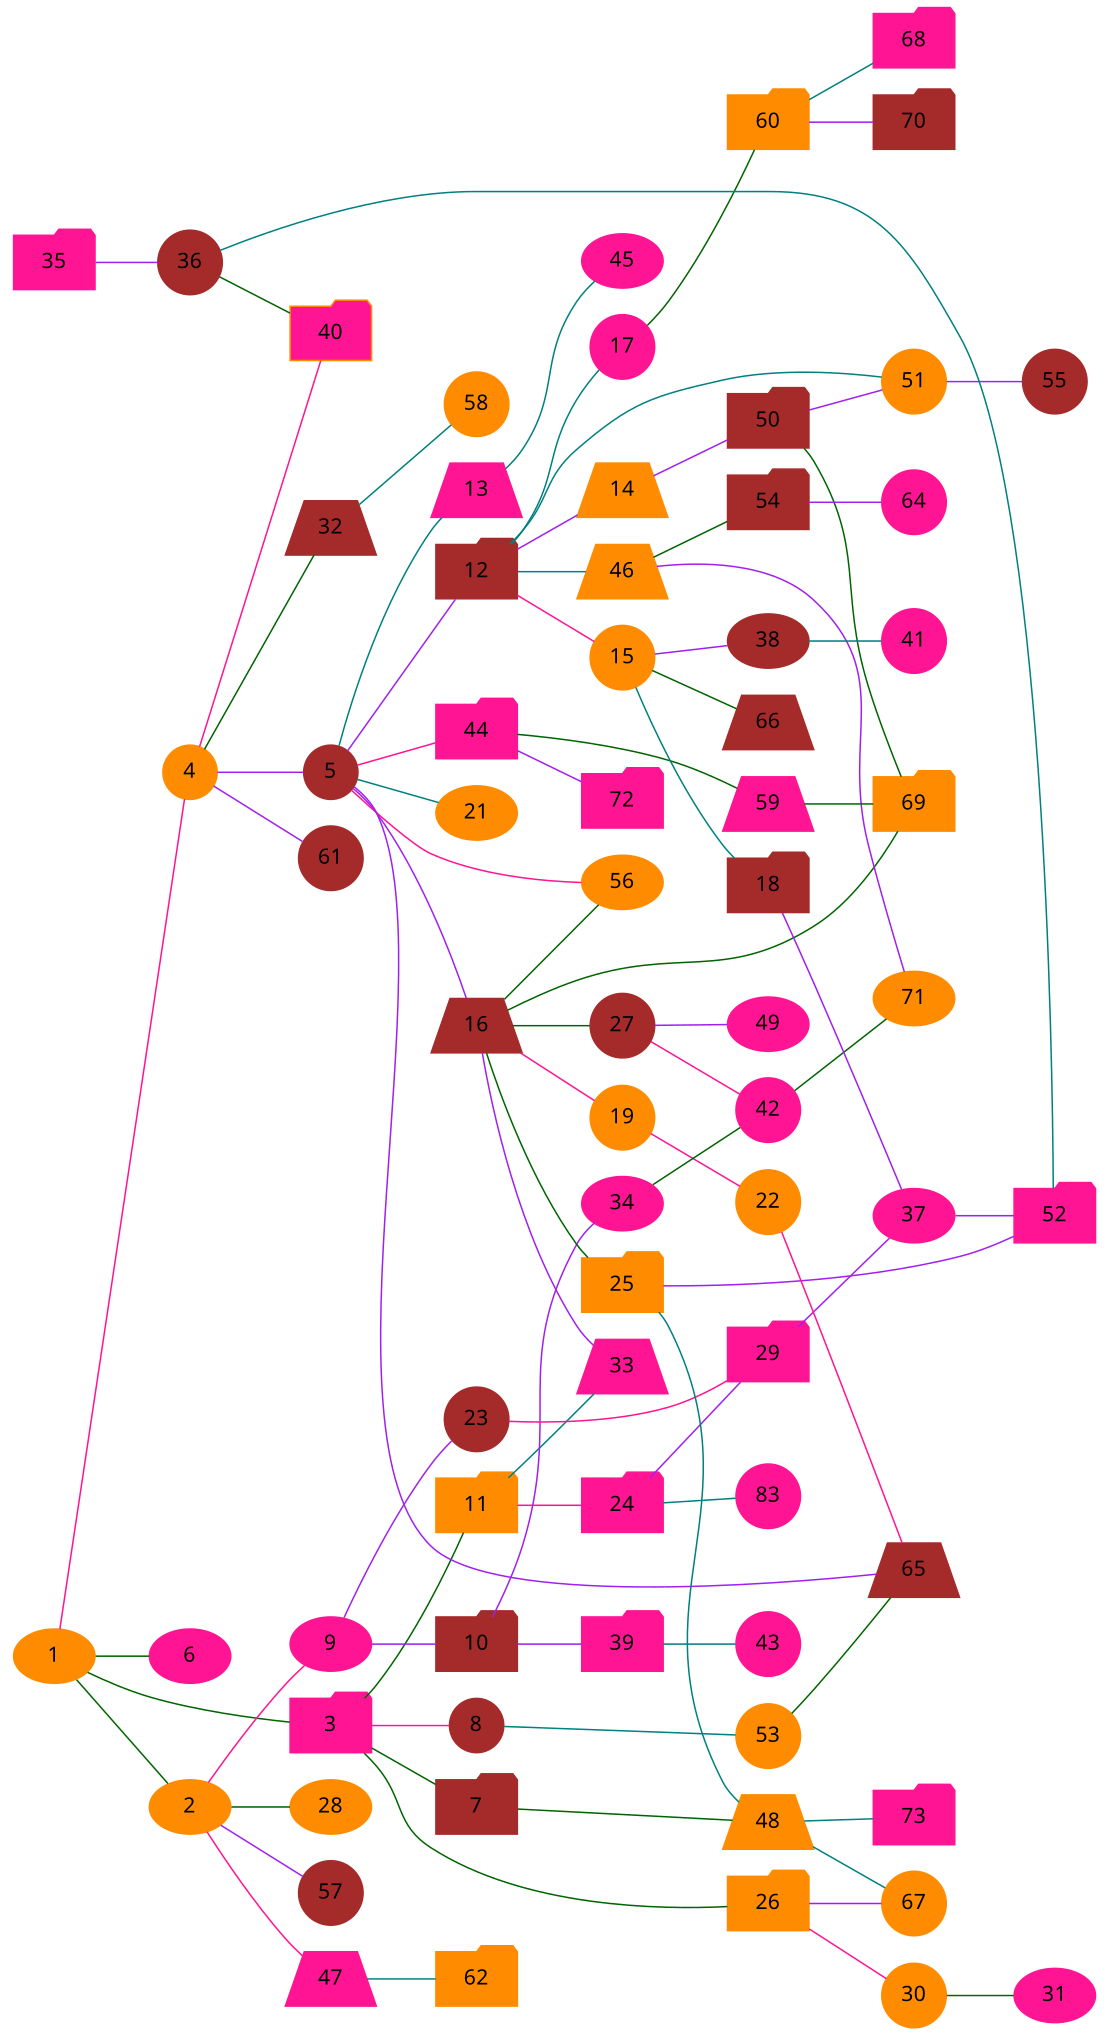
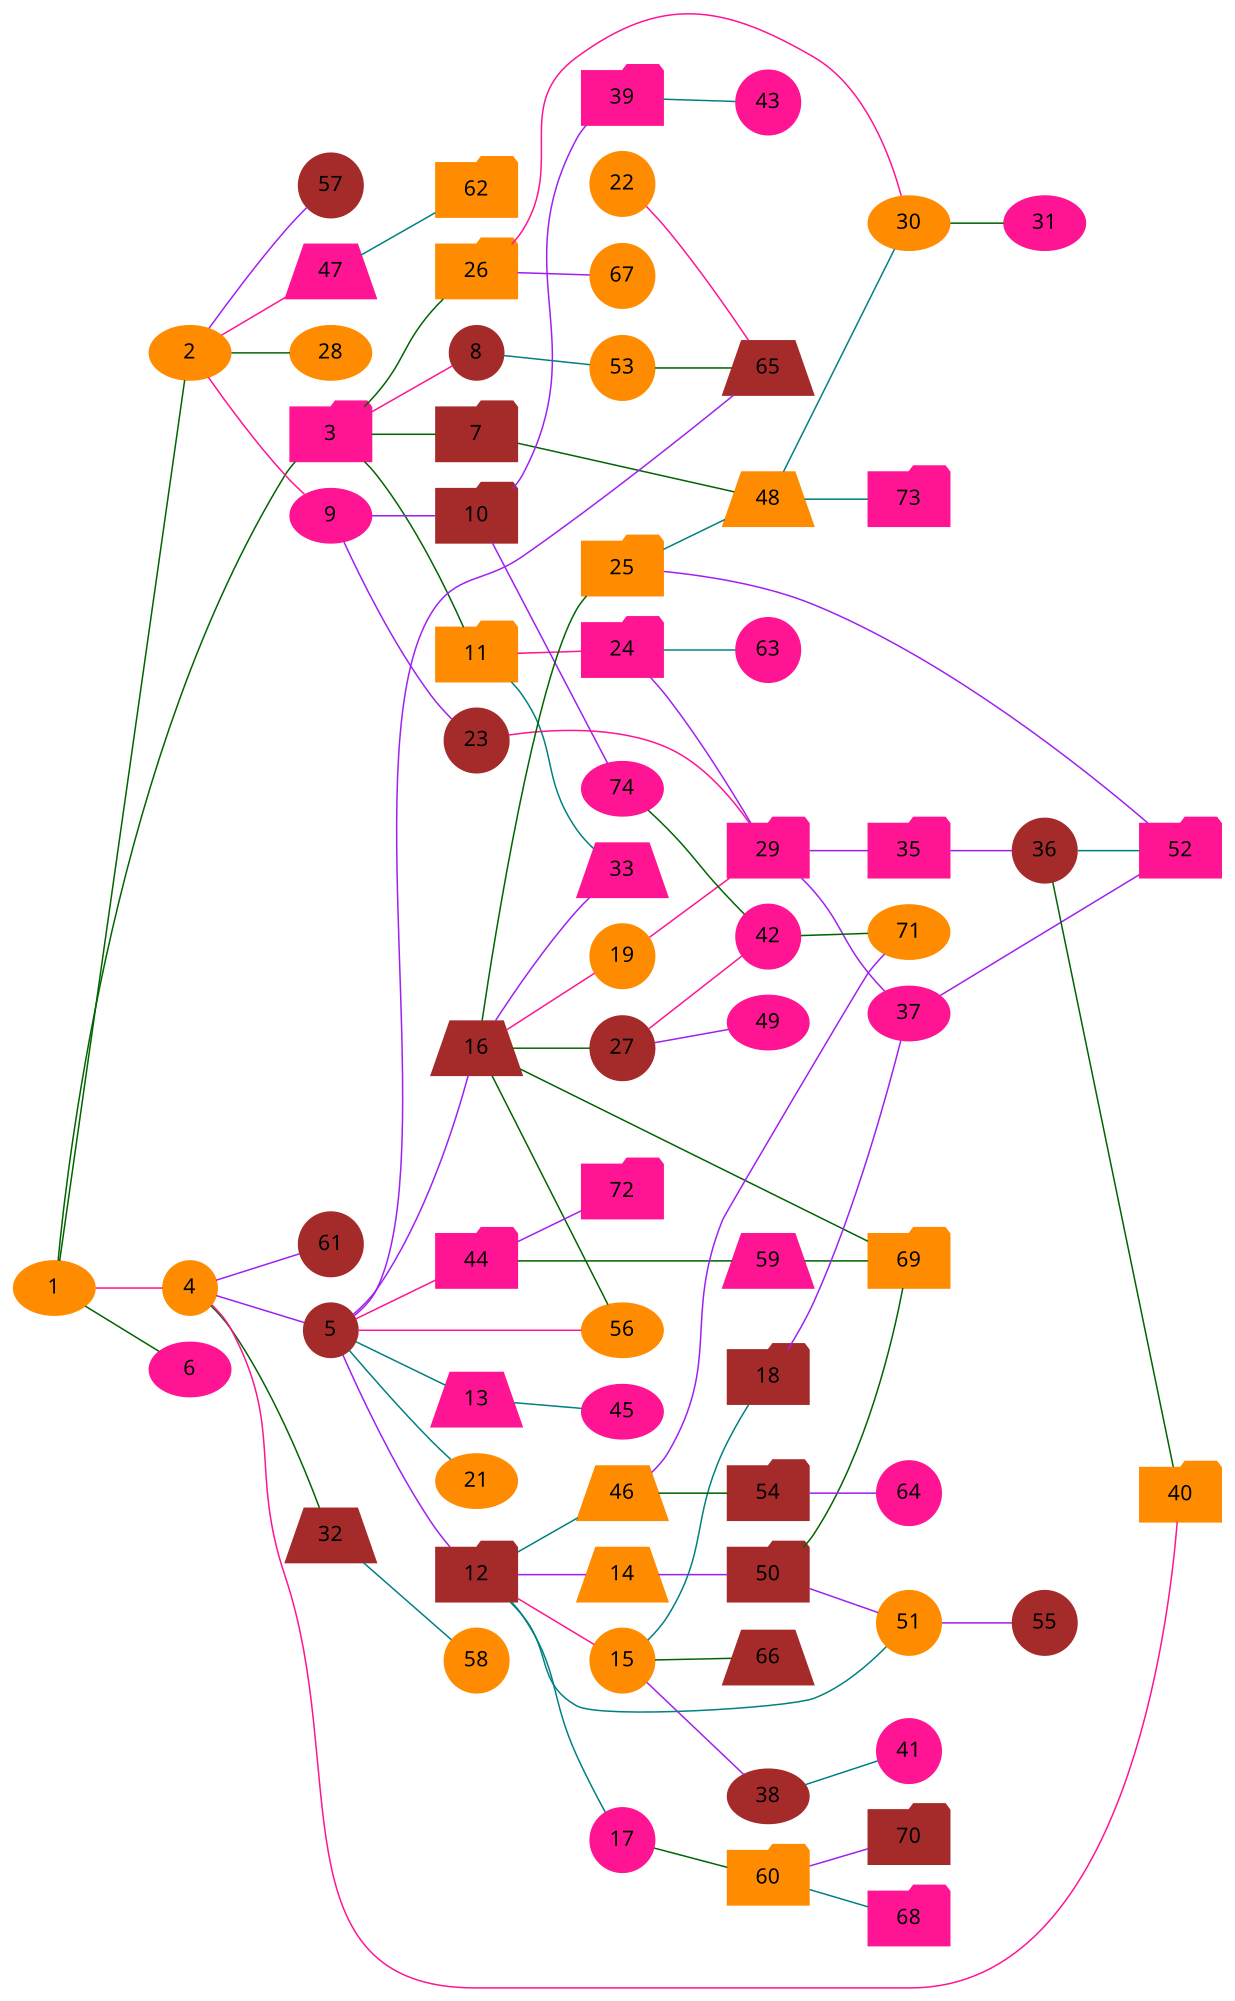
node "40": fillcolor deeppink -> darkorange
edge "29" -- "35": added
edge "19" -- "22": now "19" -- "29"
node "34": label "34" -> "74"
node "83": label "83" -> "63"
edge "48" -- "67": now "48" -- "30"
node "30": shape circle -> ellipse
